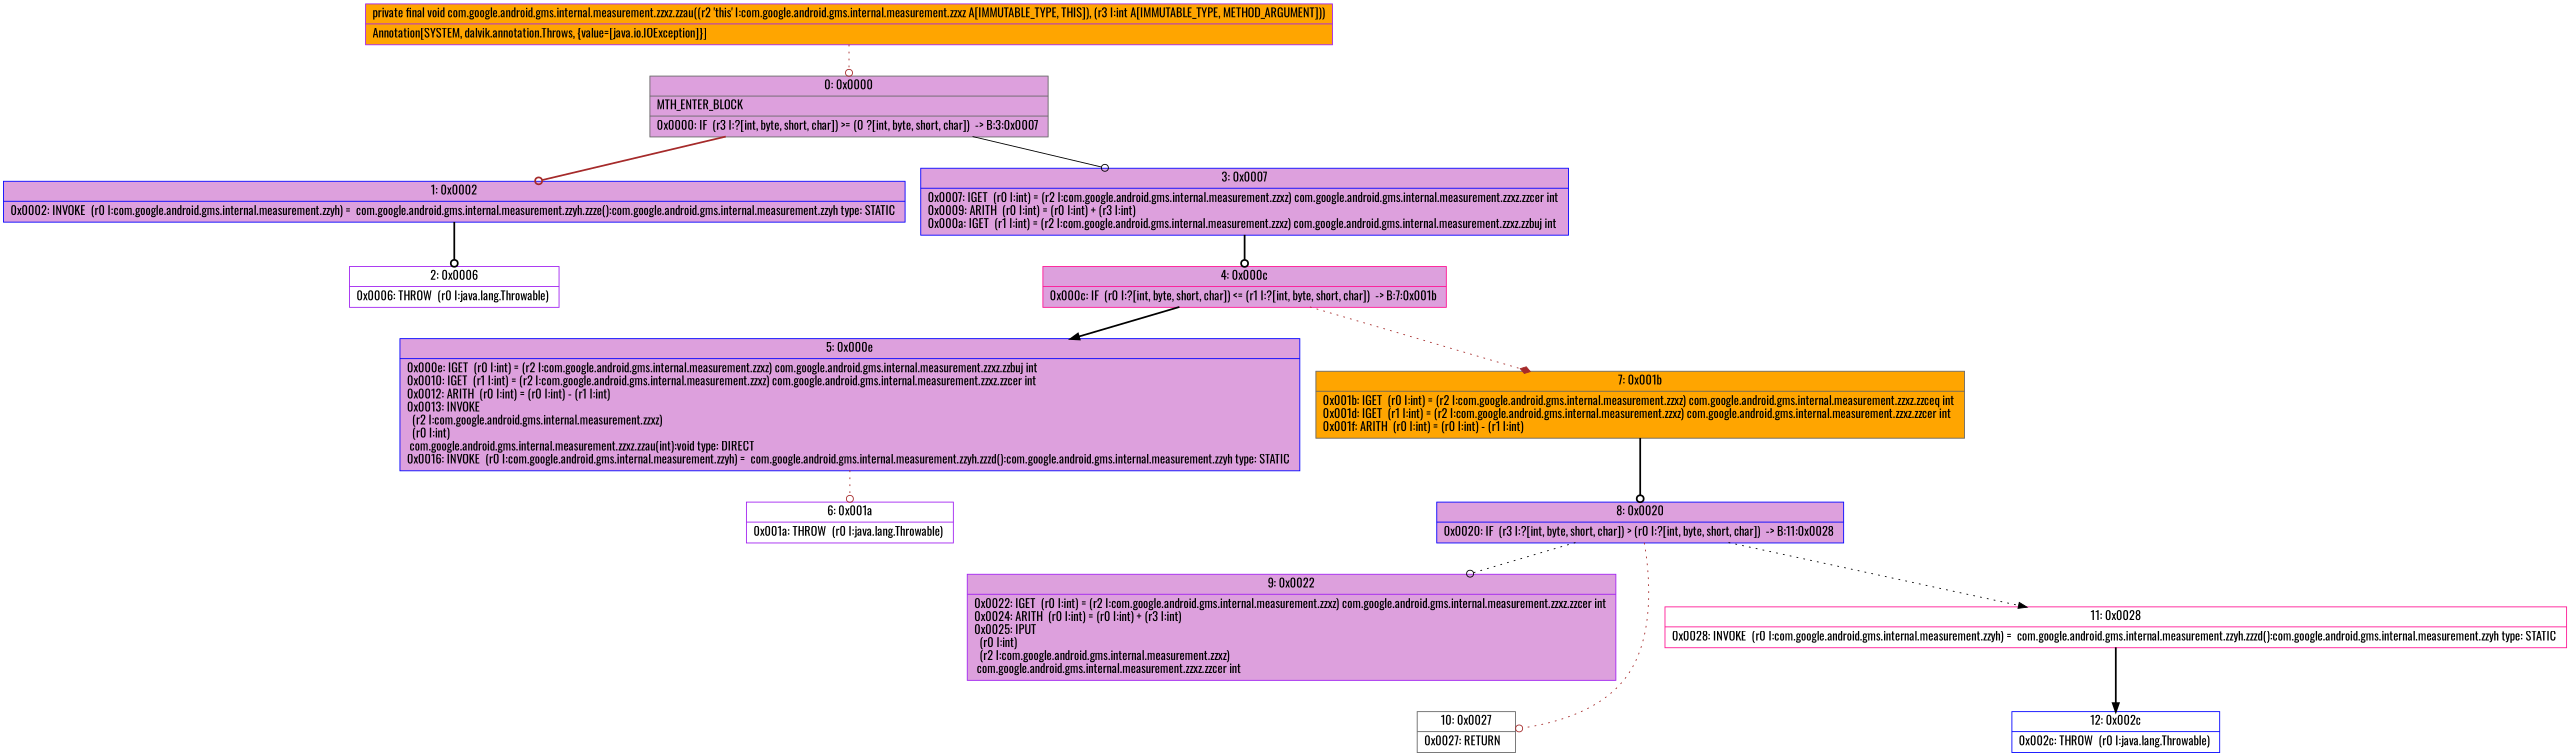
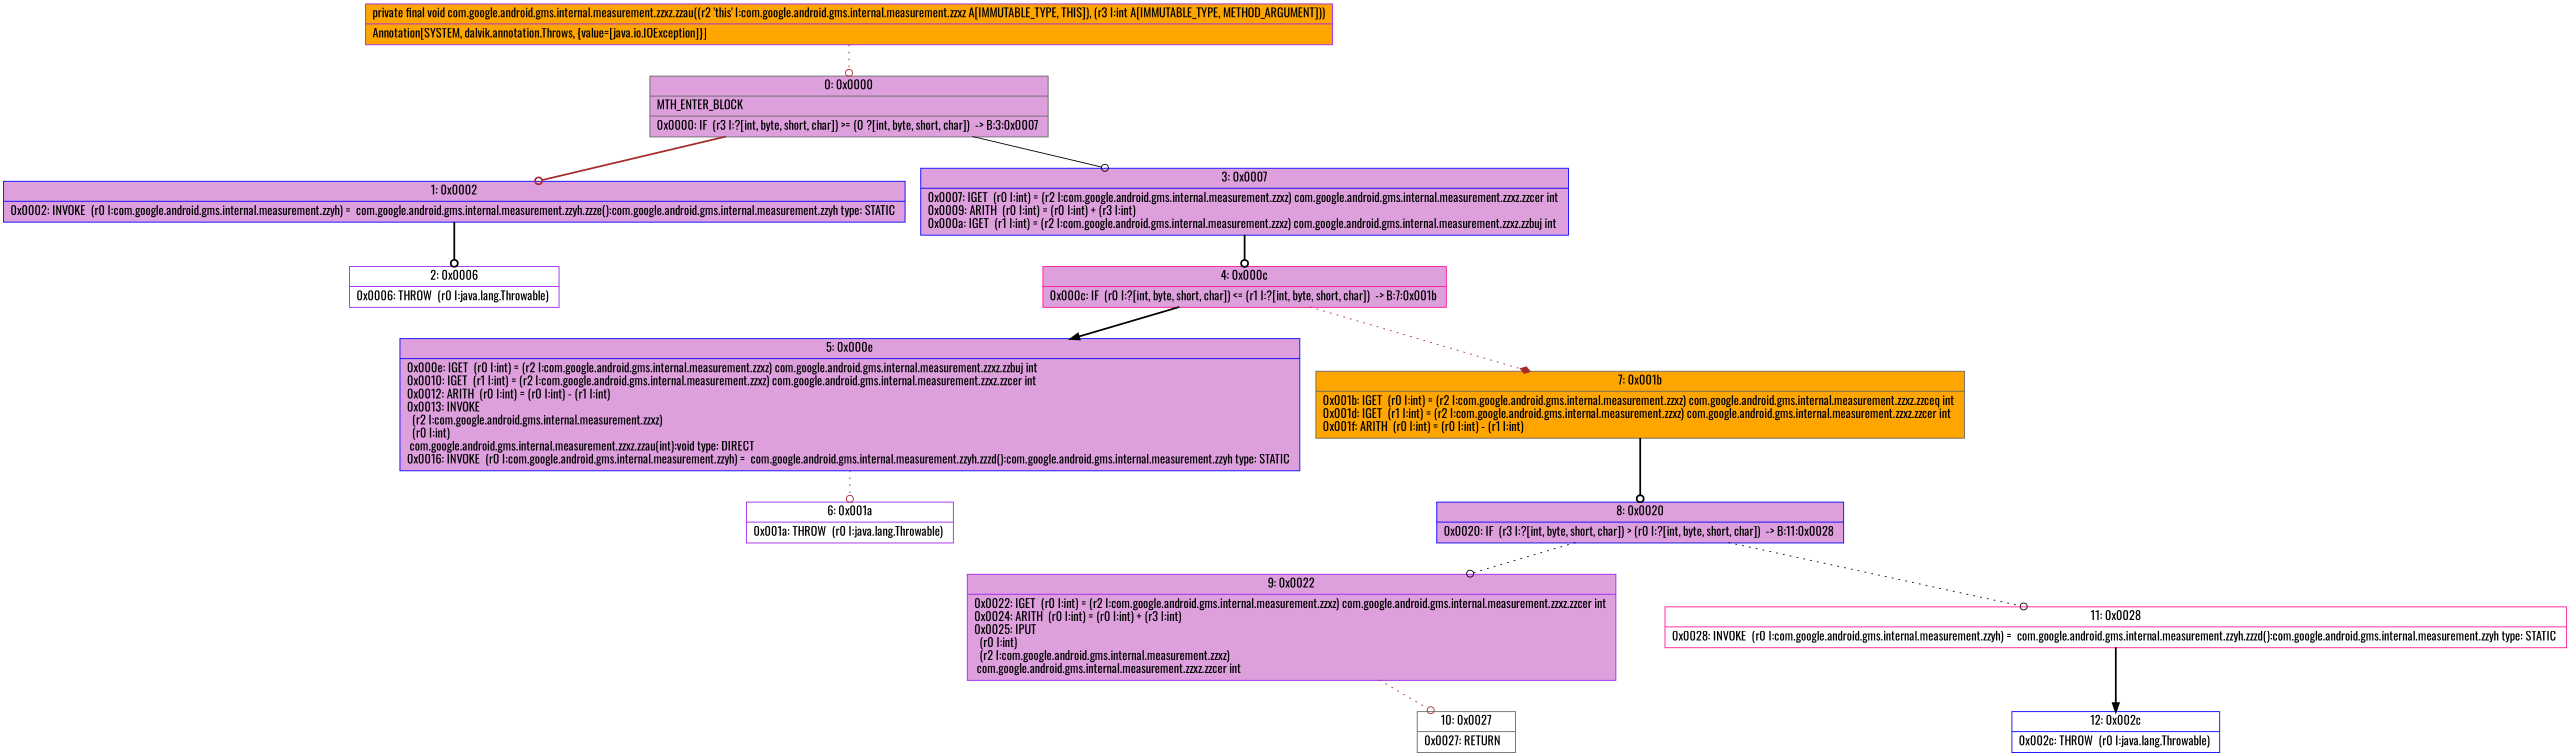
edge "8: 0x0020" -> "11: 0x0028": arrowhead normal -> odot
edge "8: 0x0020" -> "10: 0x0027": now "9: 0x0022" -> "10: 0x0027"
